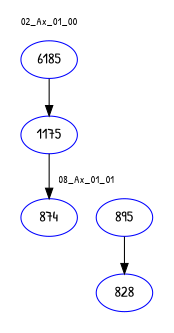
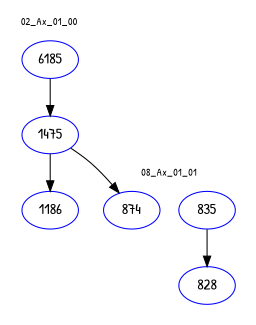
node "1175": label "1175" -> "1475"
node "1186": added
node "895": label "895" -> "835"
